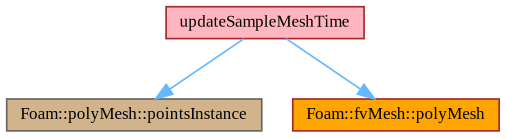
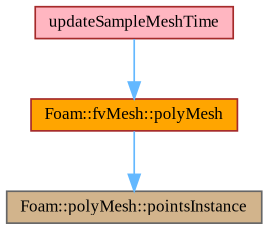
edge "updateSampleMeshTime" -> "Foam::polyMesh::pointsInstance": now "Foam::fvMesh::polyMesh" -> "Foam::polyMesh::pointsInstance"
